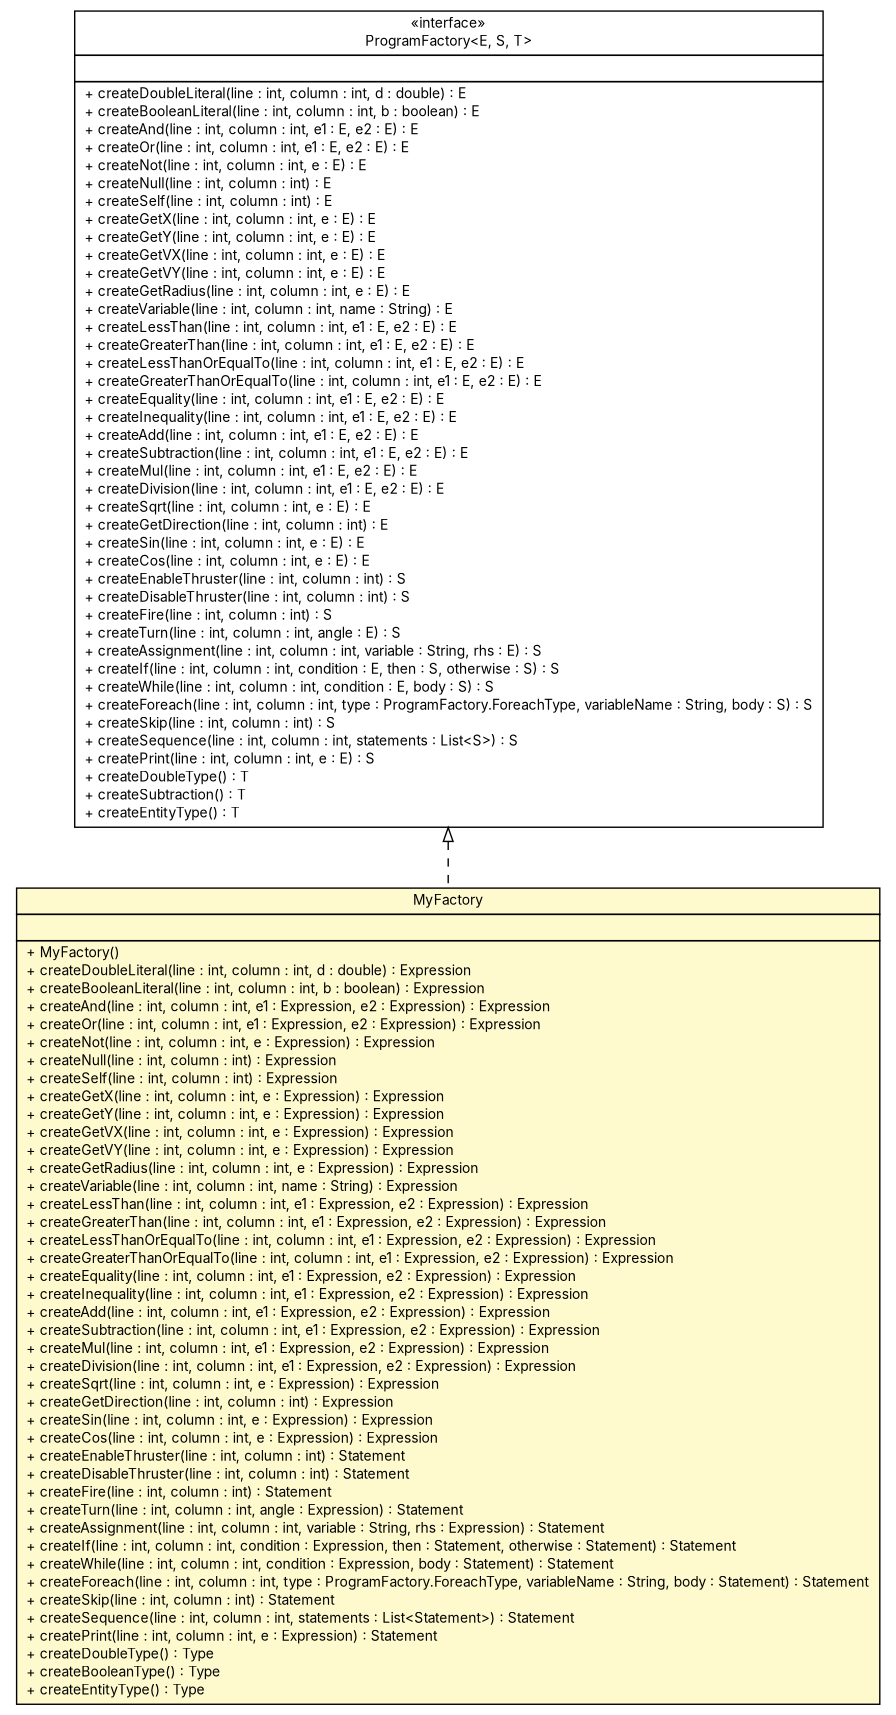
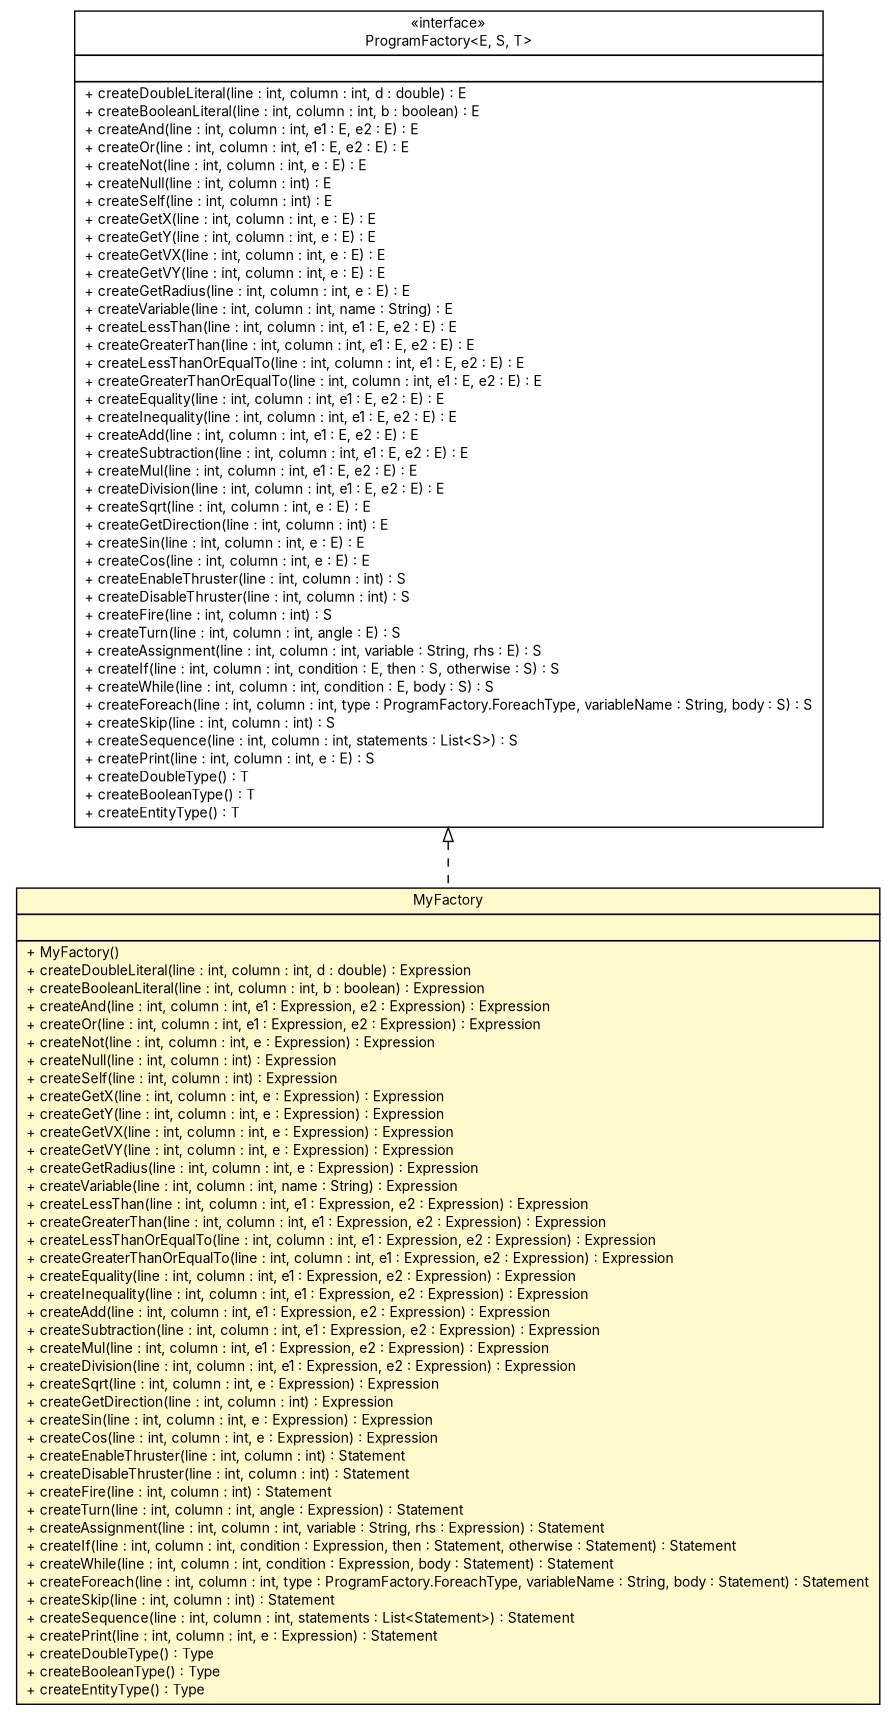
node "ProgramFactory<E, S, T>": text "+ createSubtraction() : T" -> "+ createBooleanType() : T"
